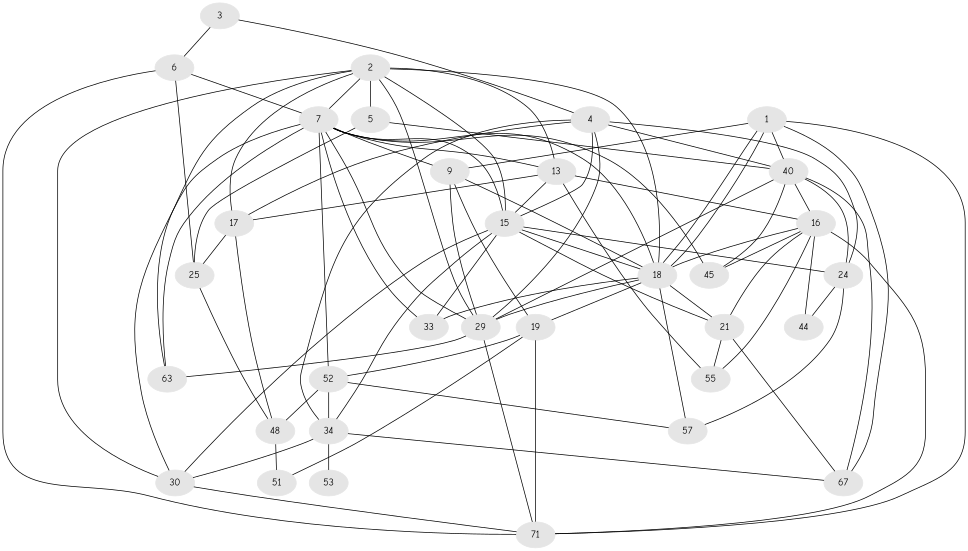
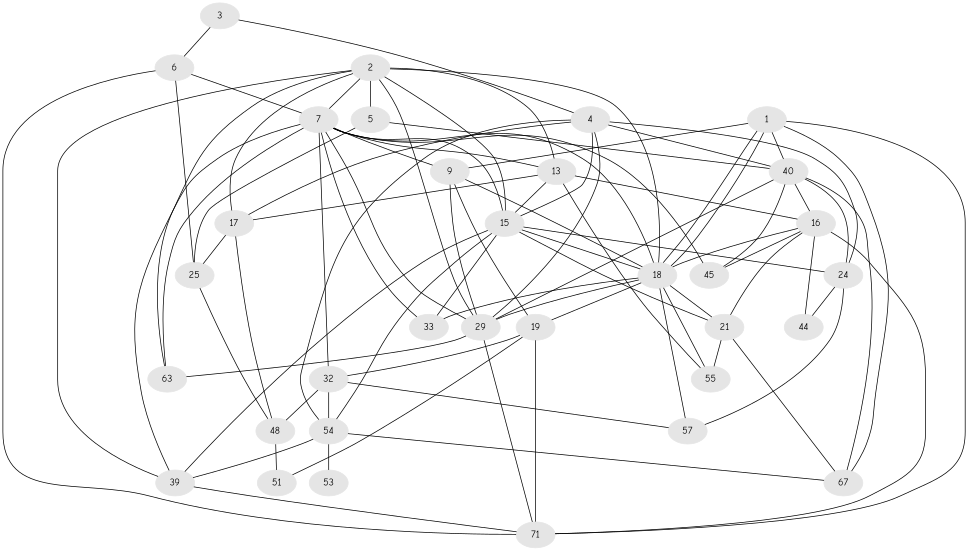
edge "16" -- "55": now "18" -- "55"
node "52": label "52" -> "32"
node "34": label "34" -> "54"
node "30": label "30" -> "39"
